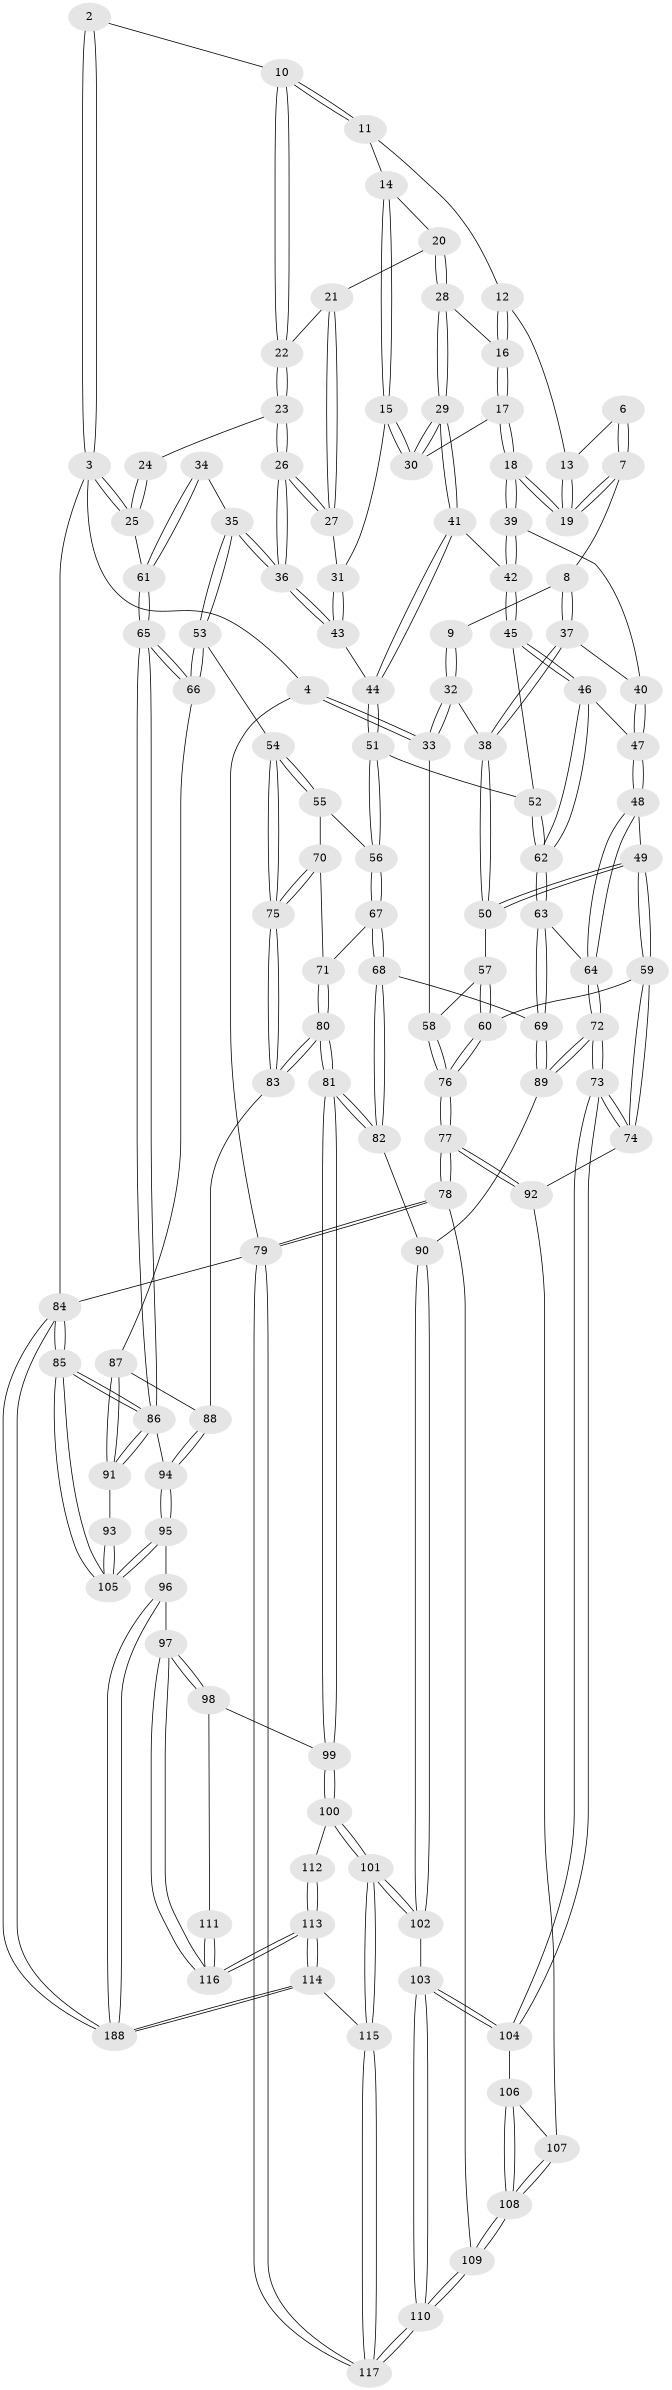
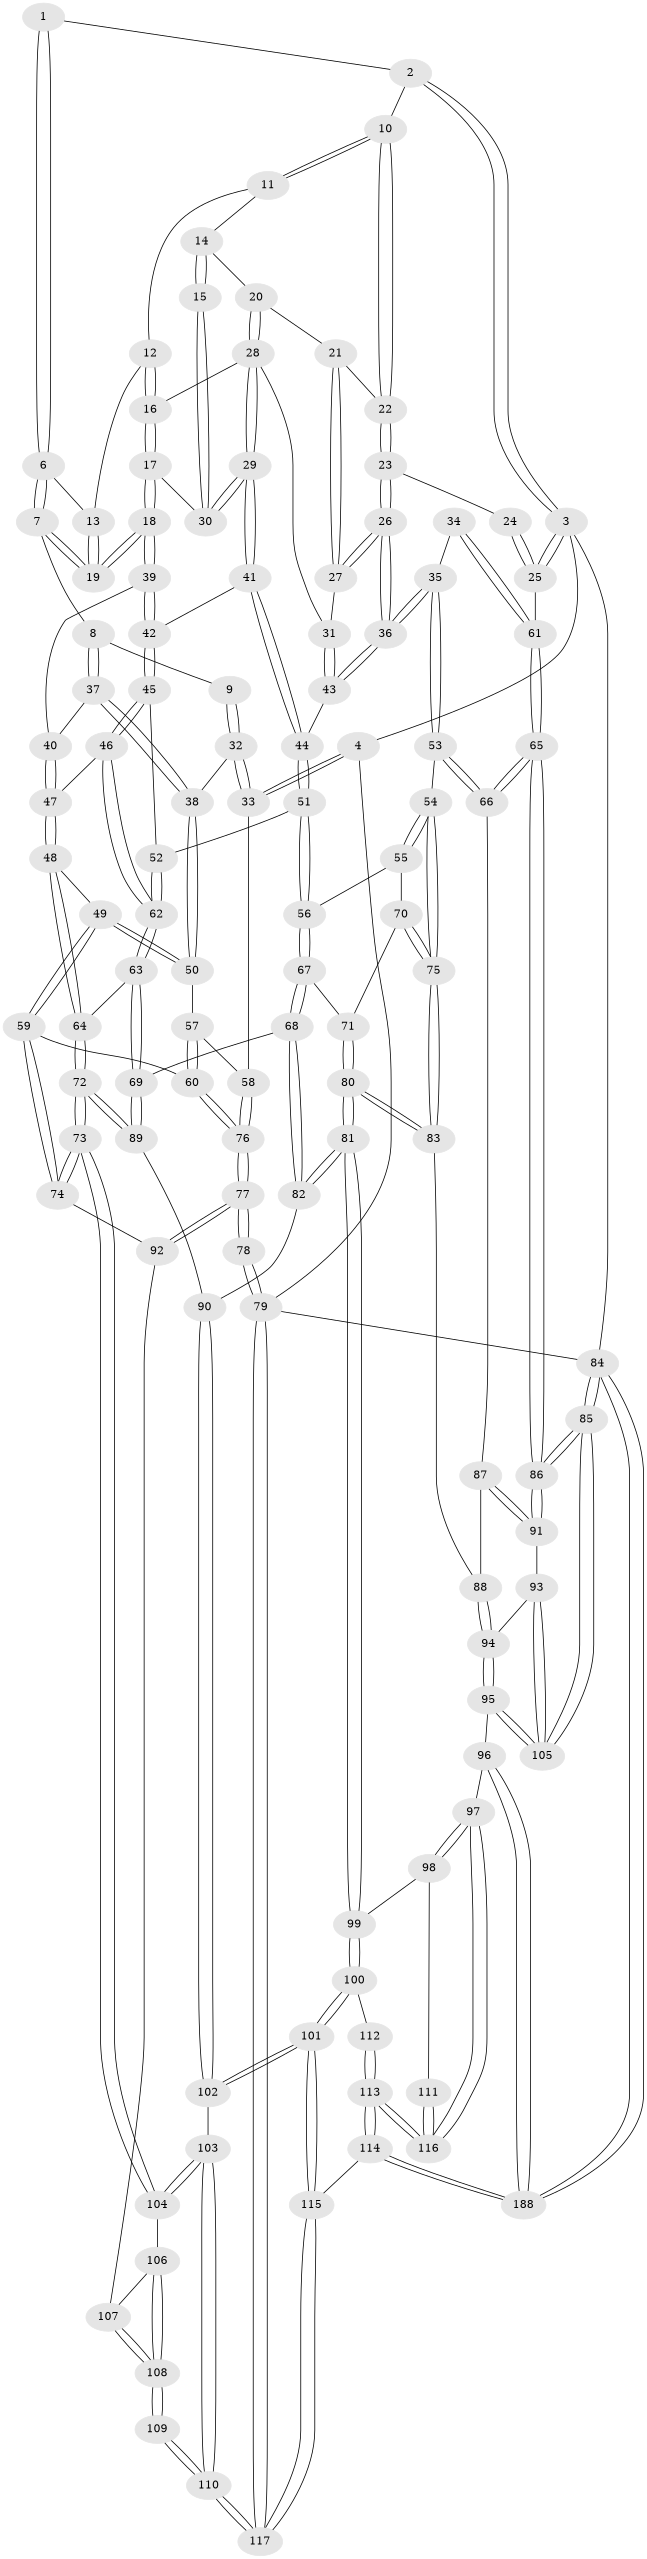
node "1": added
edge "15" -- "31": now "28" -- "31"
edge "86" -- "94": now "93" -- "94"
edge "78" -- "109": removed
